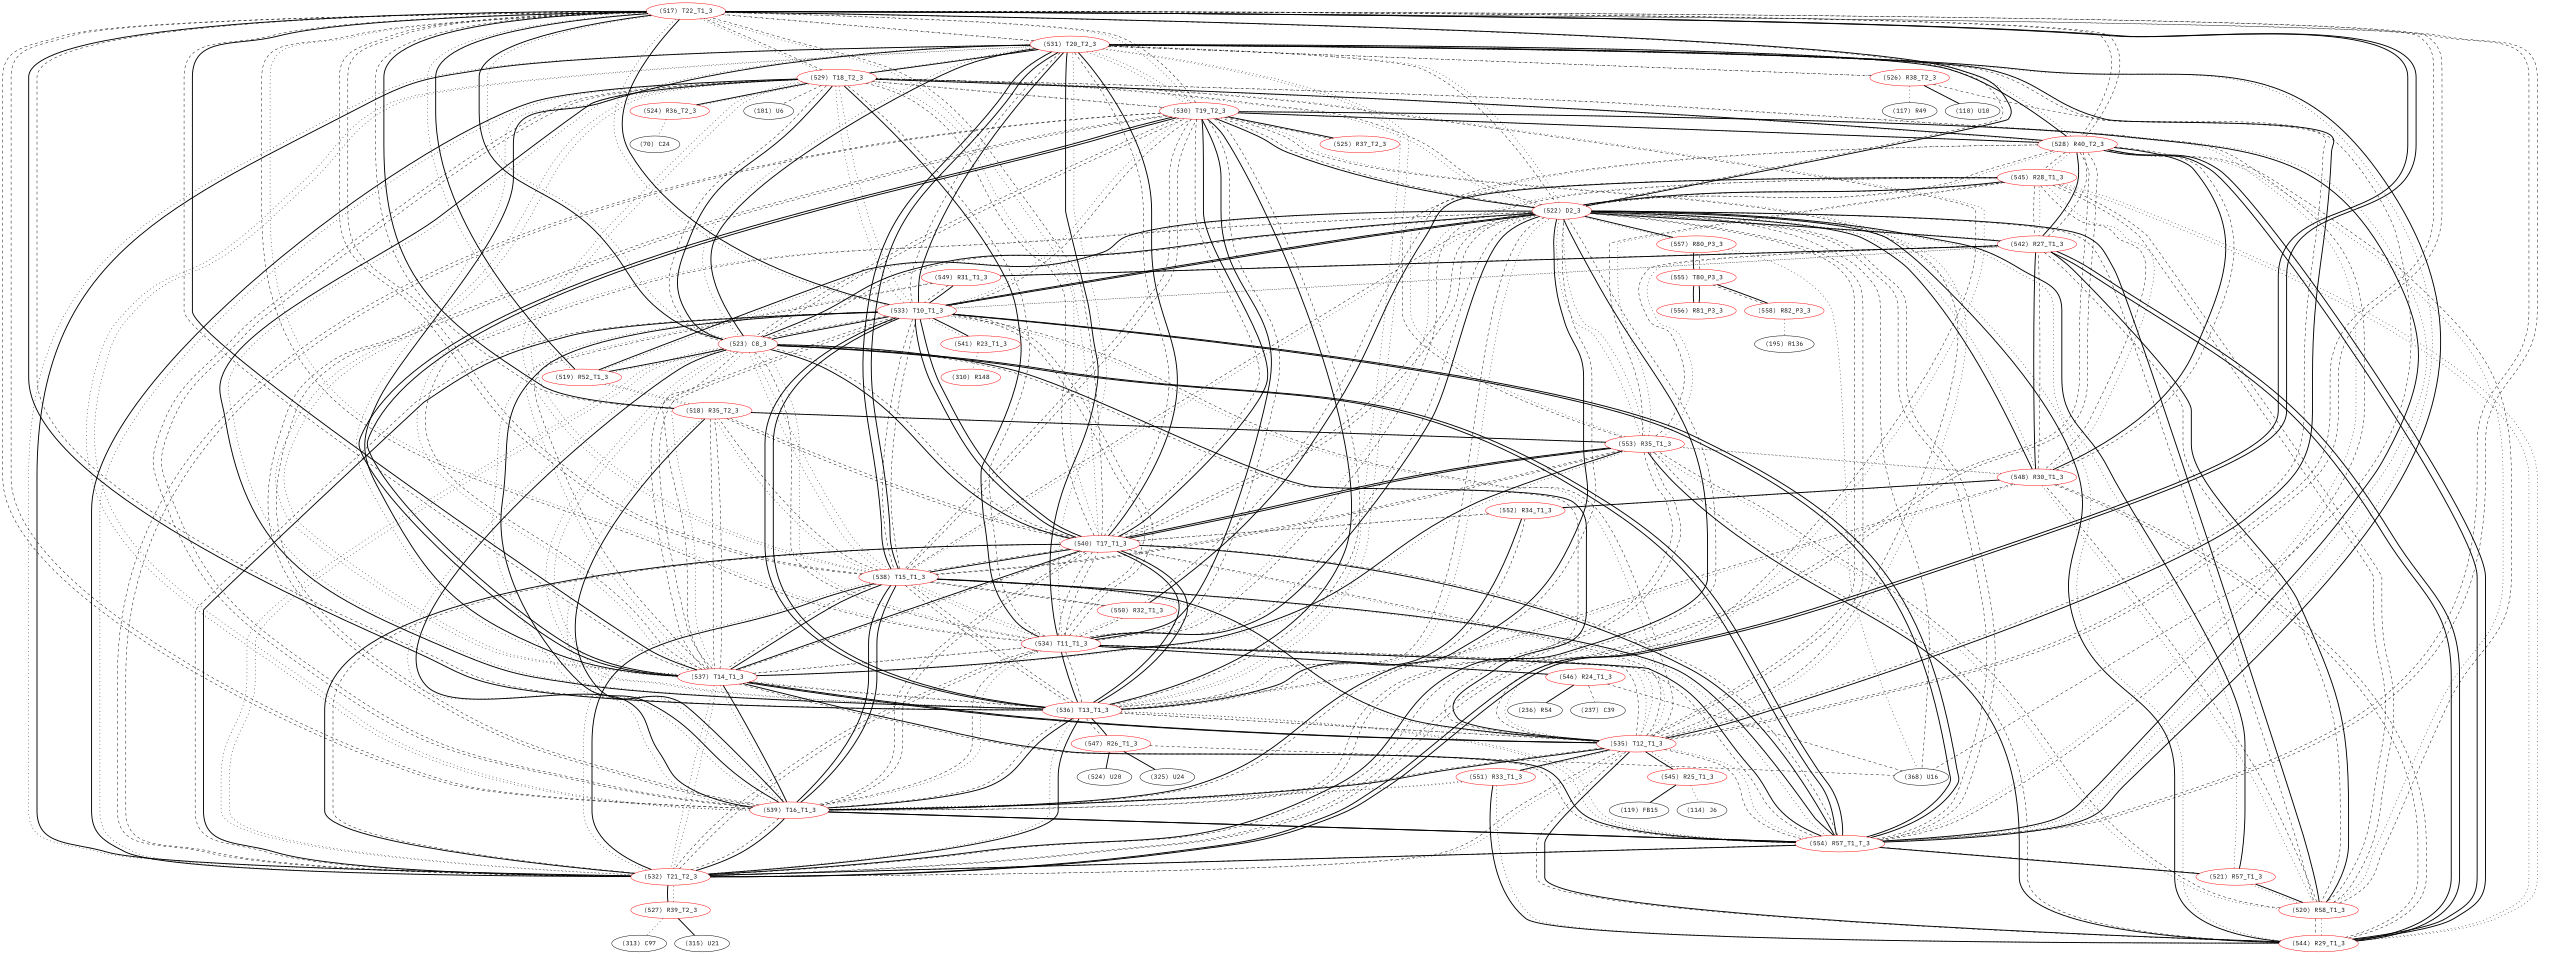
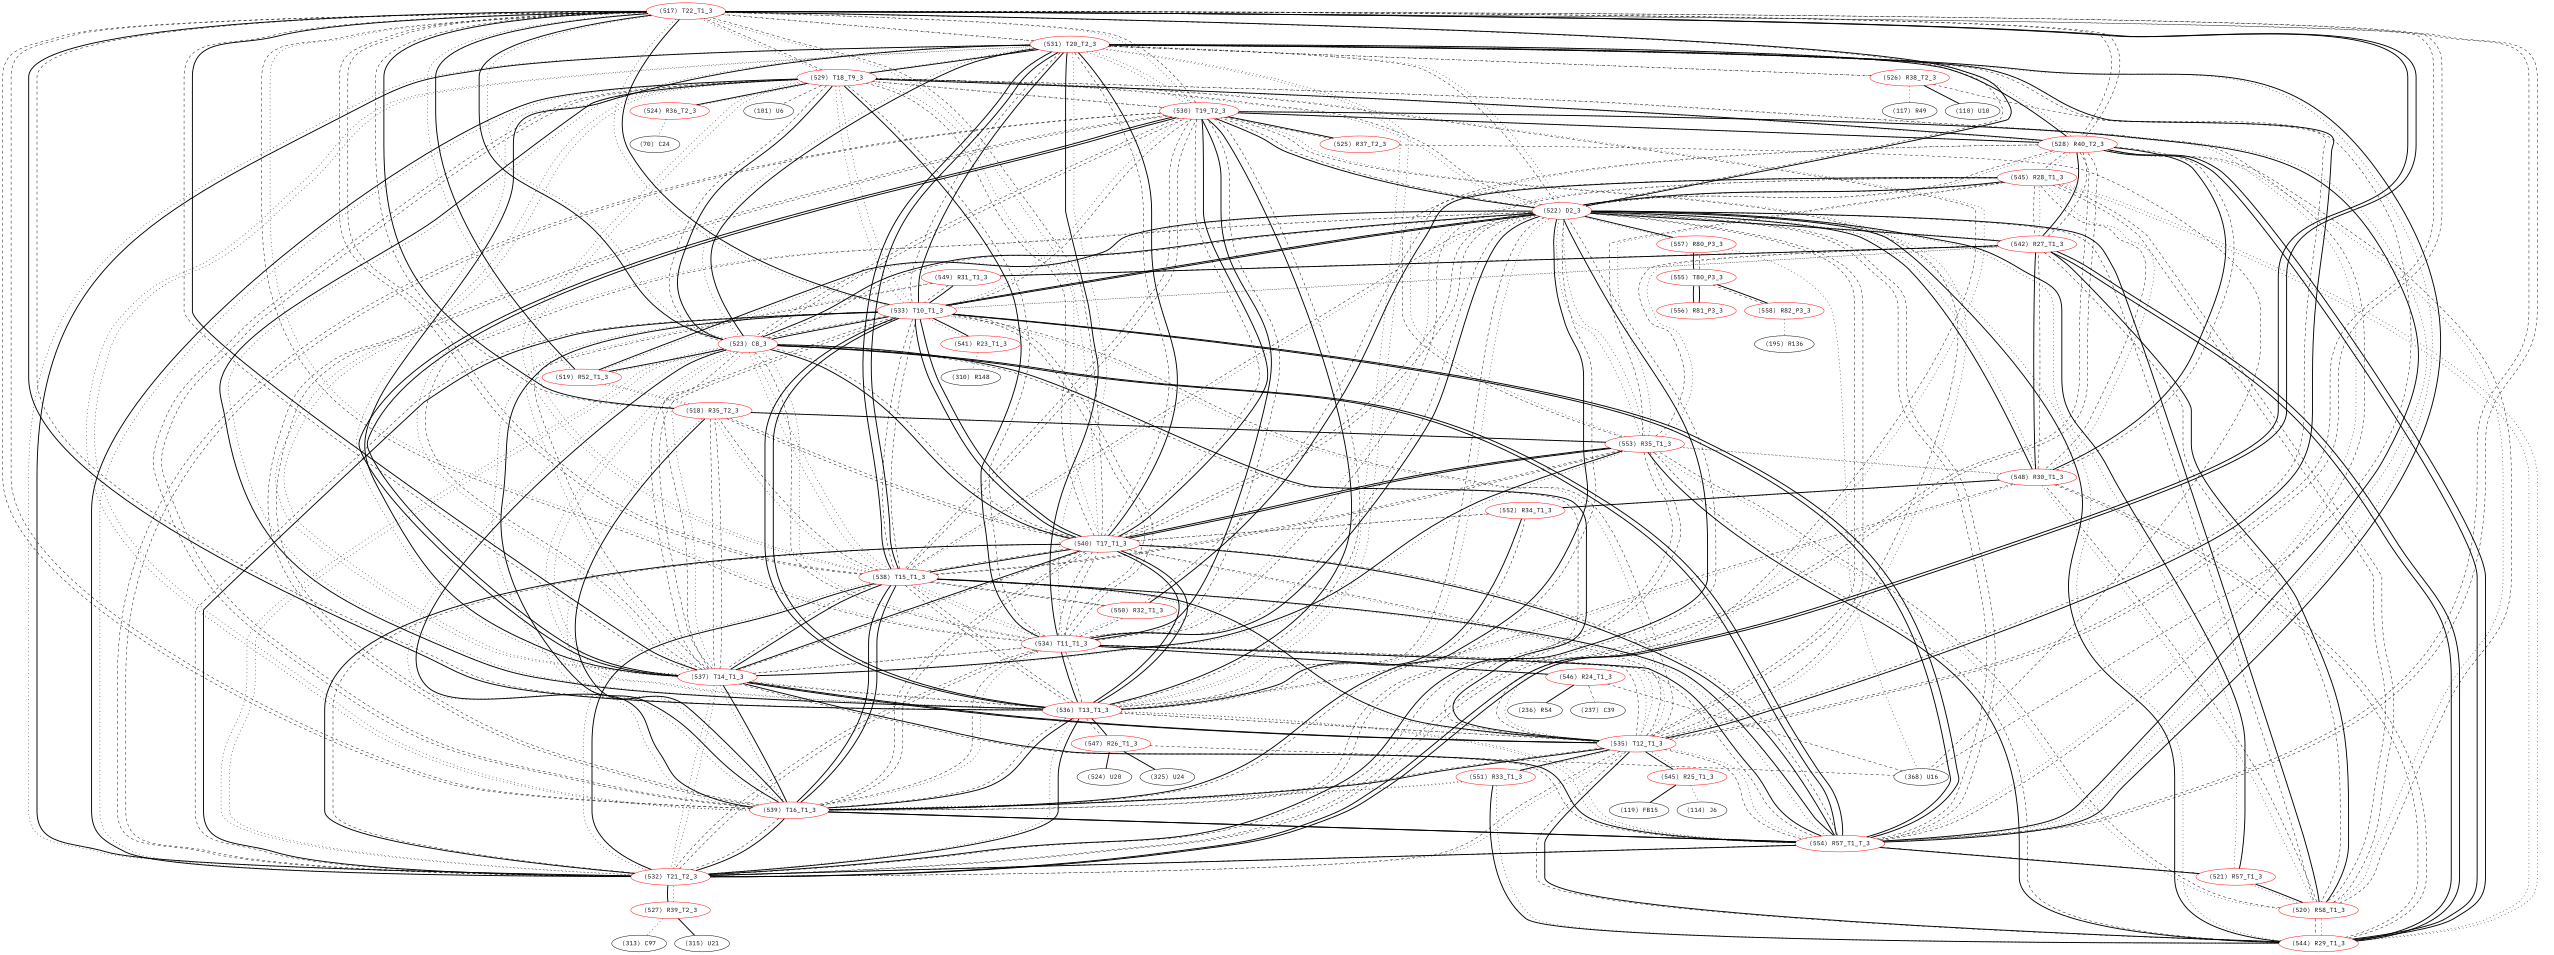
node "(529) T18_T2_3": label "(529) T18_T2_3" -> "(529) T18_T9_3"
node "(310) R148": color red -> black
edge "(522) D2_3" -- "(368) U16": now "(525) R37_T2_3" -- "(368) U16"
